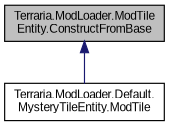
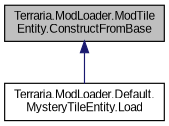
node "Terraria.ModLoader.Default. MysteryTileEntity.ModTile": label "Terraria.ModLoader.Default. MysteryTileEntity.ModTile" -> "Terraria.ModLoader.Default. MysteryTileEntity.Load"
